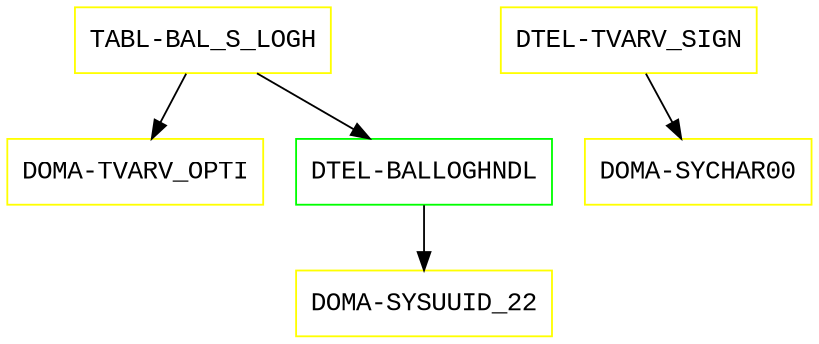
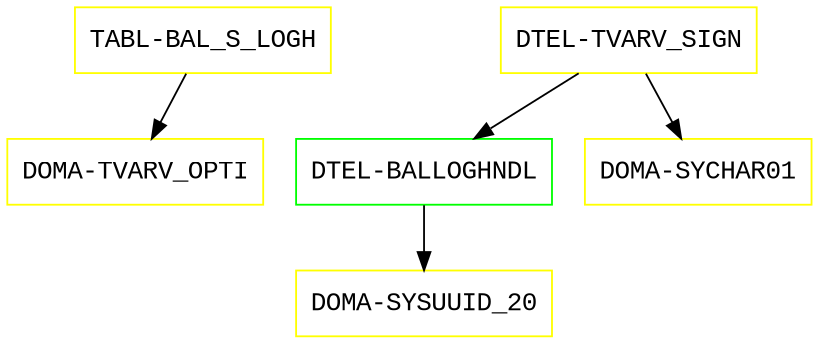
edge "TABL-BAL_S_LOGH" -> "DTEL-BALLOGHNDL": now "DTEL-TVARV_SIGN" -> "DTEL-BALLOGHNDL"
node "DOMA-SYCHAR00": label "DOMA-SYCHAR00" -> "DOMA-SYCHAR01"
node "DOMA-SYSUUID_22": label "DOMA-SYSUUID_22" -> "DOMA-SYSUUID_20"
